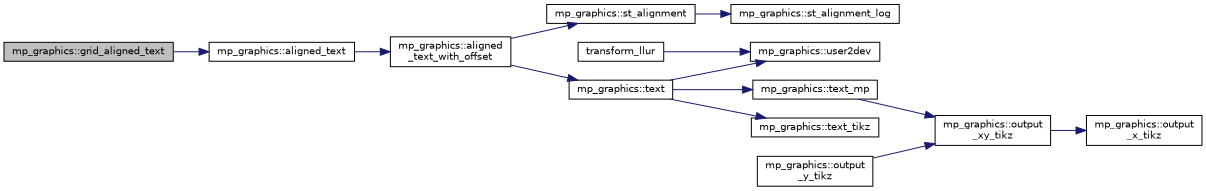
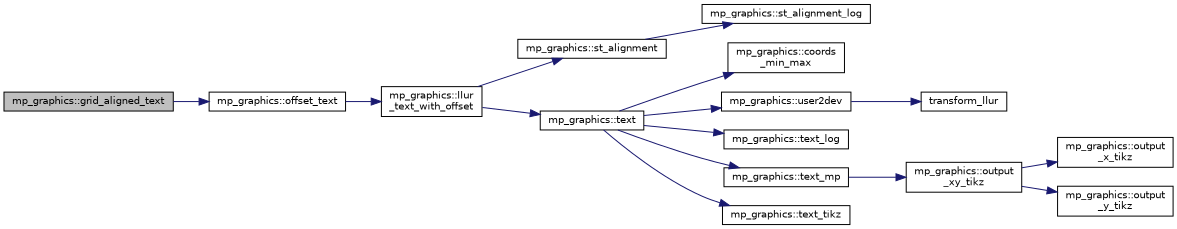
node "mp_graphics::aligned_text": label "mp_graphics::aligned_text" -> "mp_graphics::offset_text"
node "mp_graphics::aligned _text_with_offset": label "mp_graphics::aligned _text_with_offset" -> "mp_graphics::llur _text_with_offset"
edge "transform_llur" -> "mp_graphics::user2dev": reversed
node "mp_graphics::coords _min_max": added
node "mp_graphics::text_log": added
edge "mp_graphics::output _y_tikz" -> "mp_graphics::output _xy_tikz": reversed
